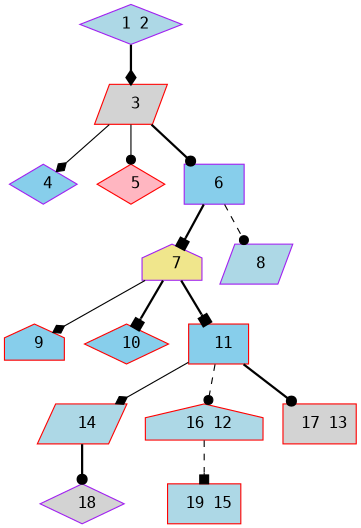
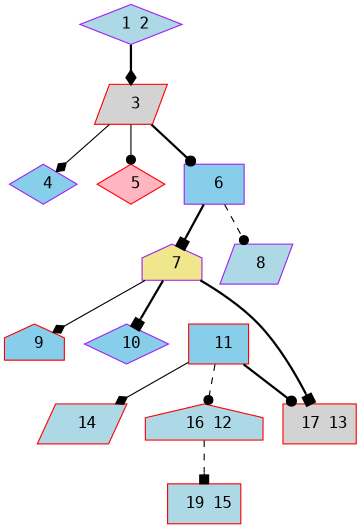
edge "7" -> "11": now "7" -> "17 13"
node "10": color red -> purple
node "18": removed
